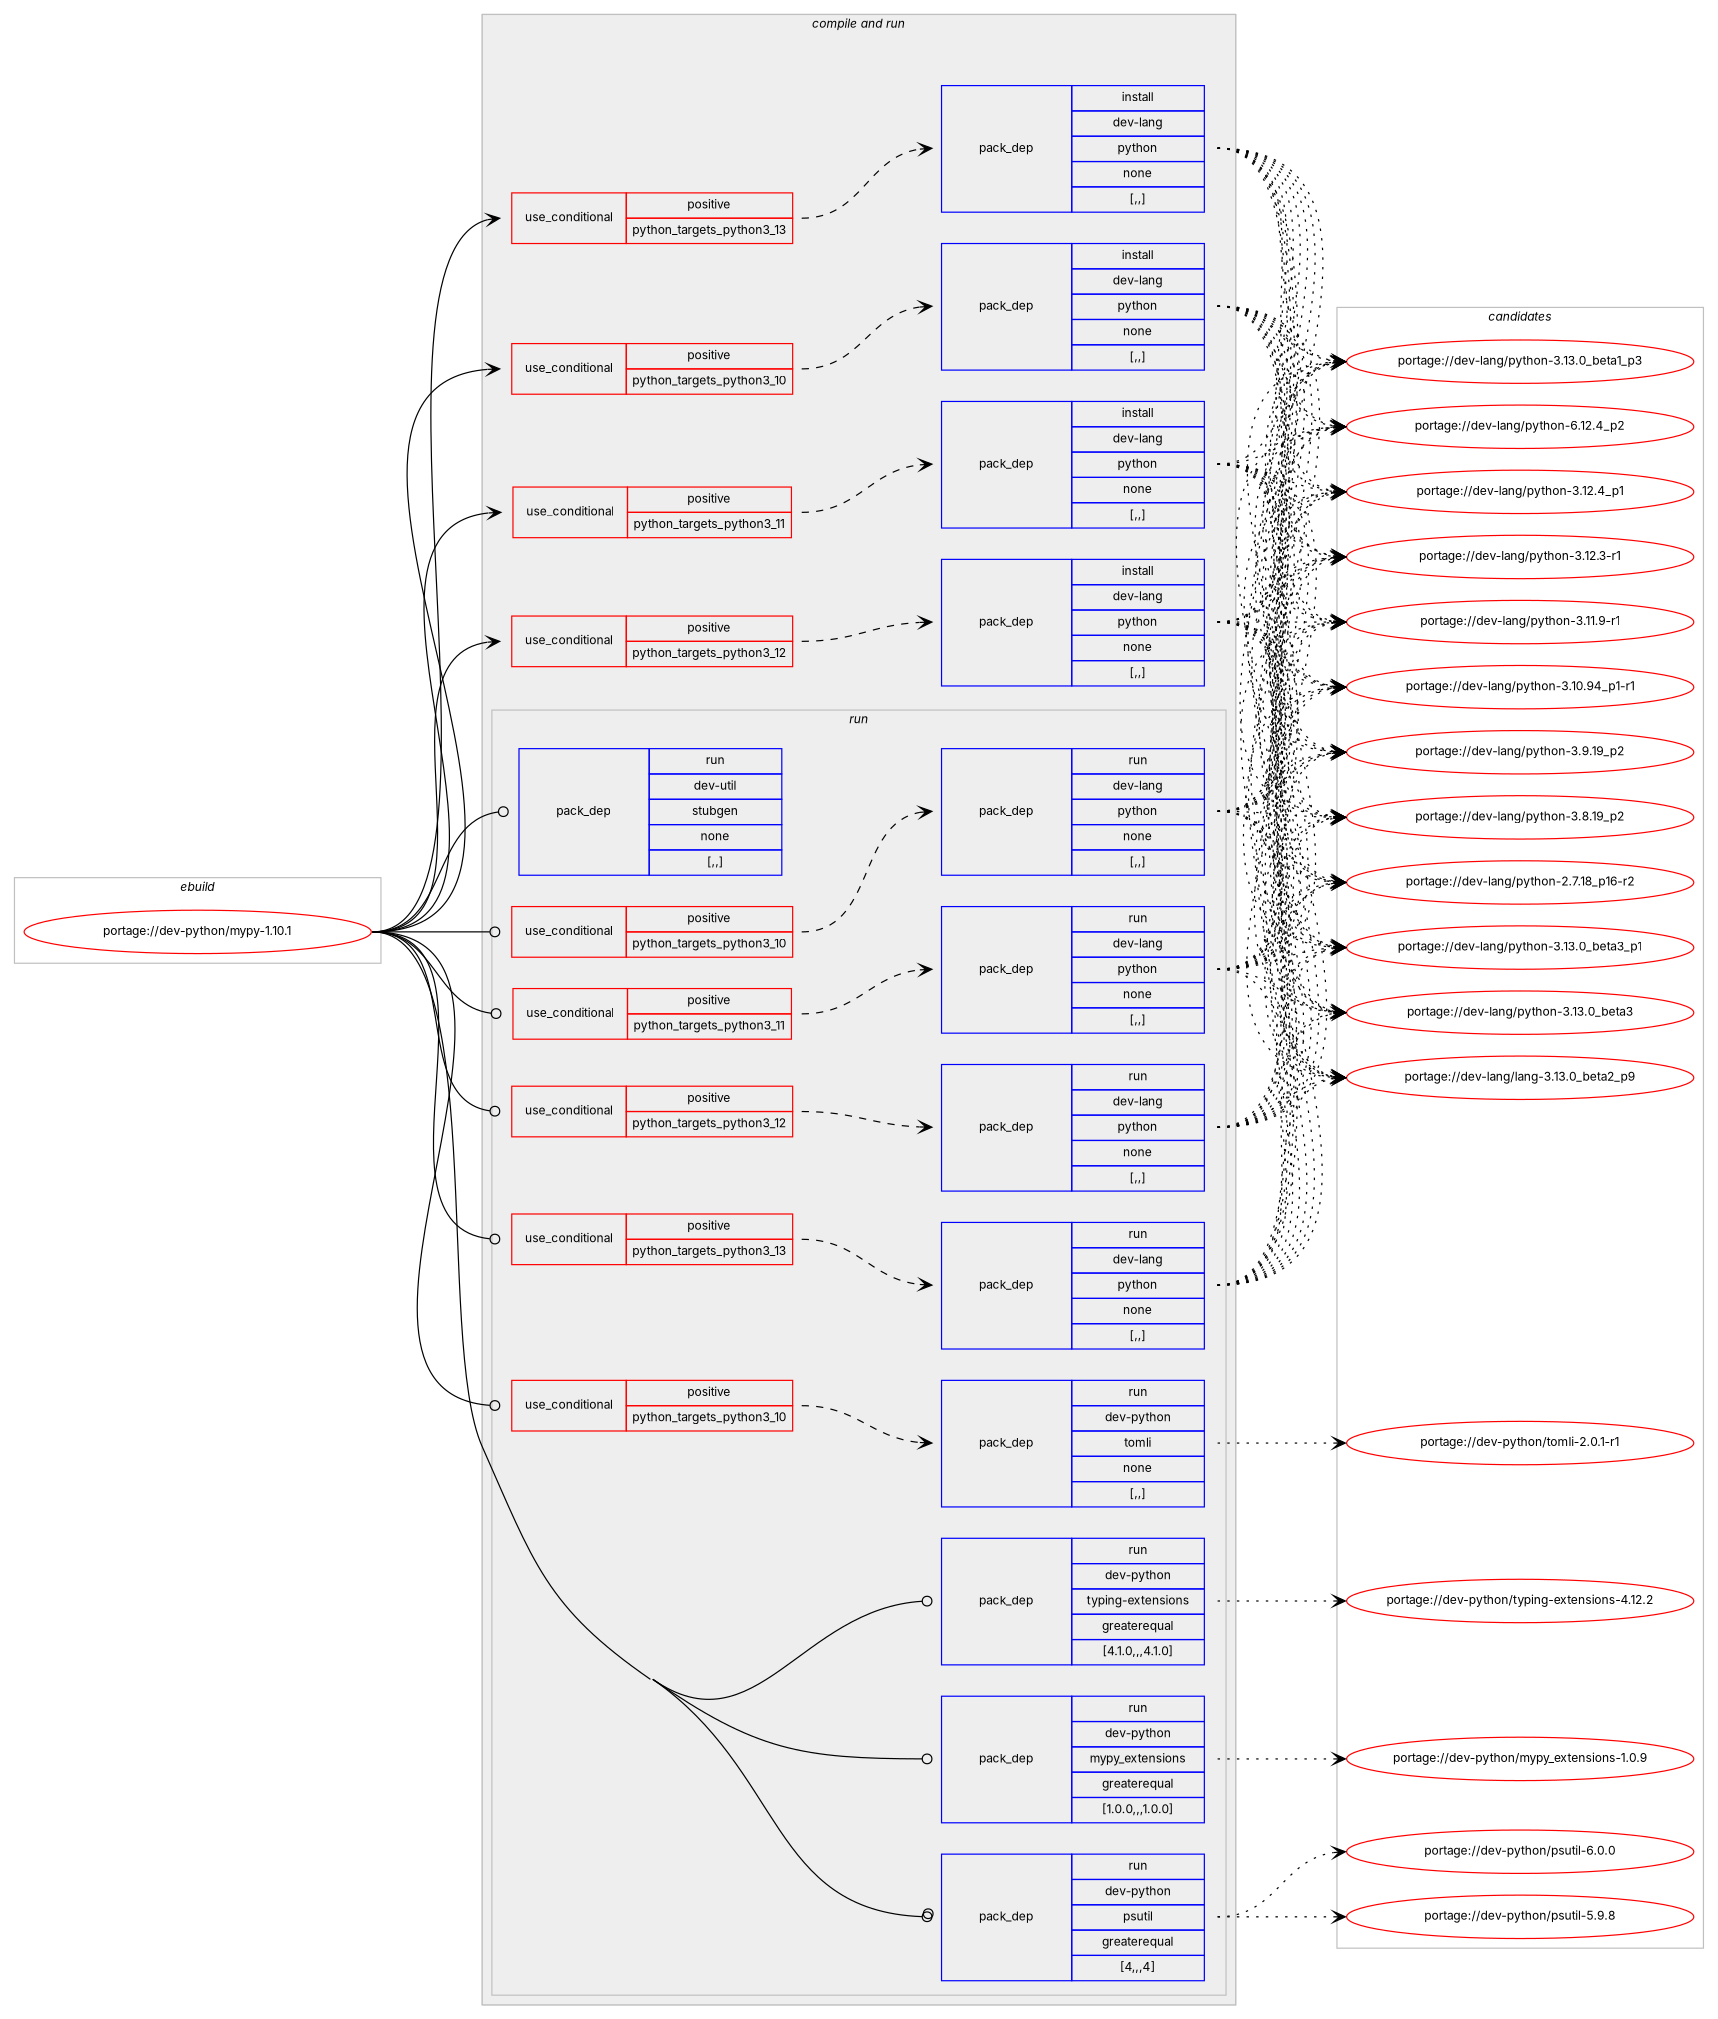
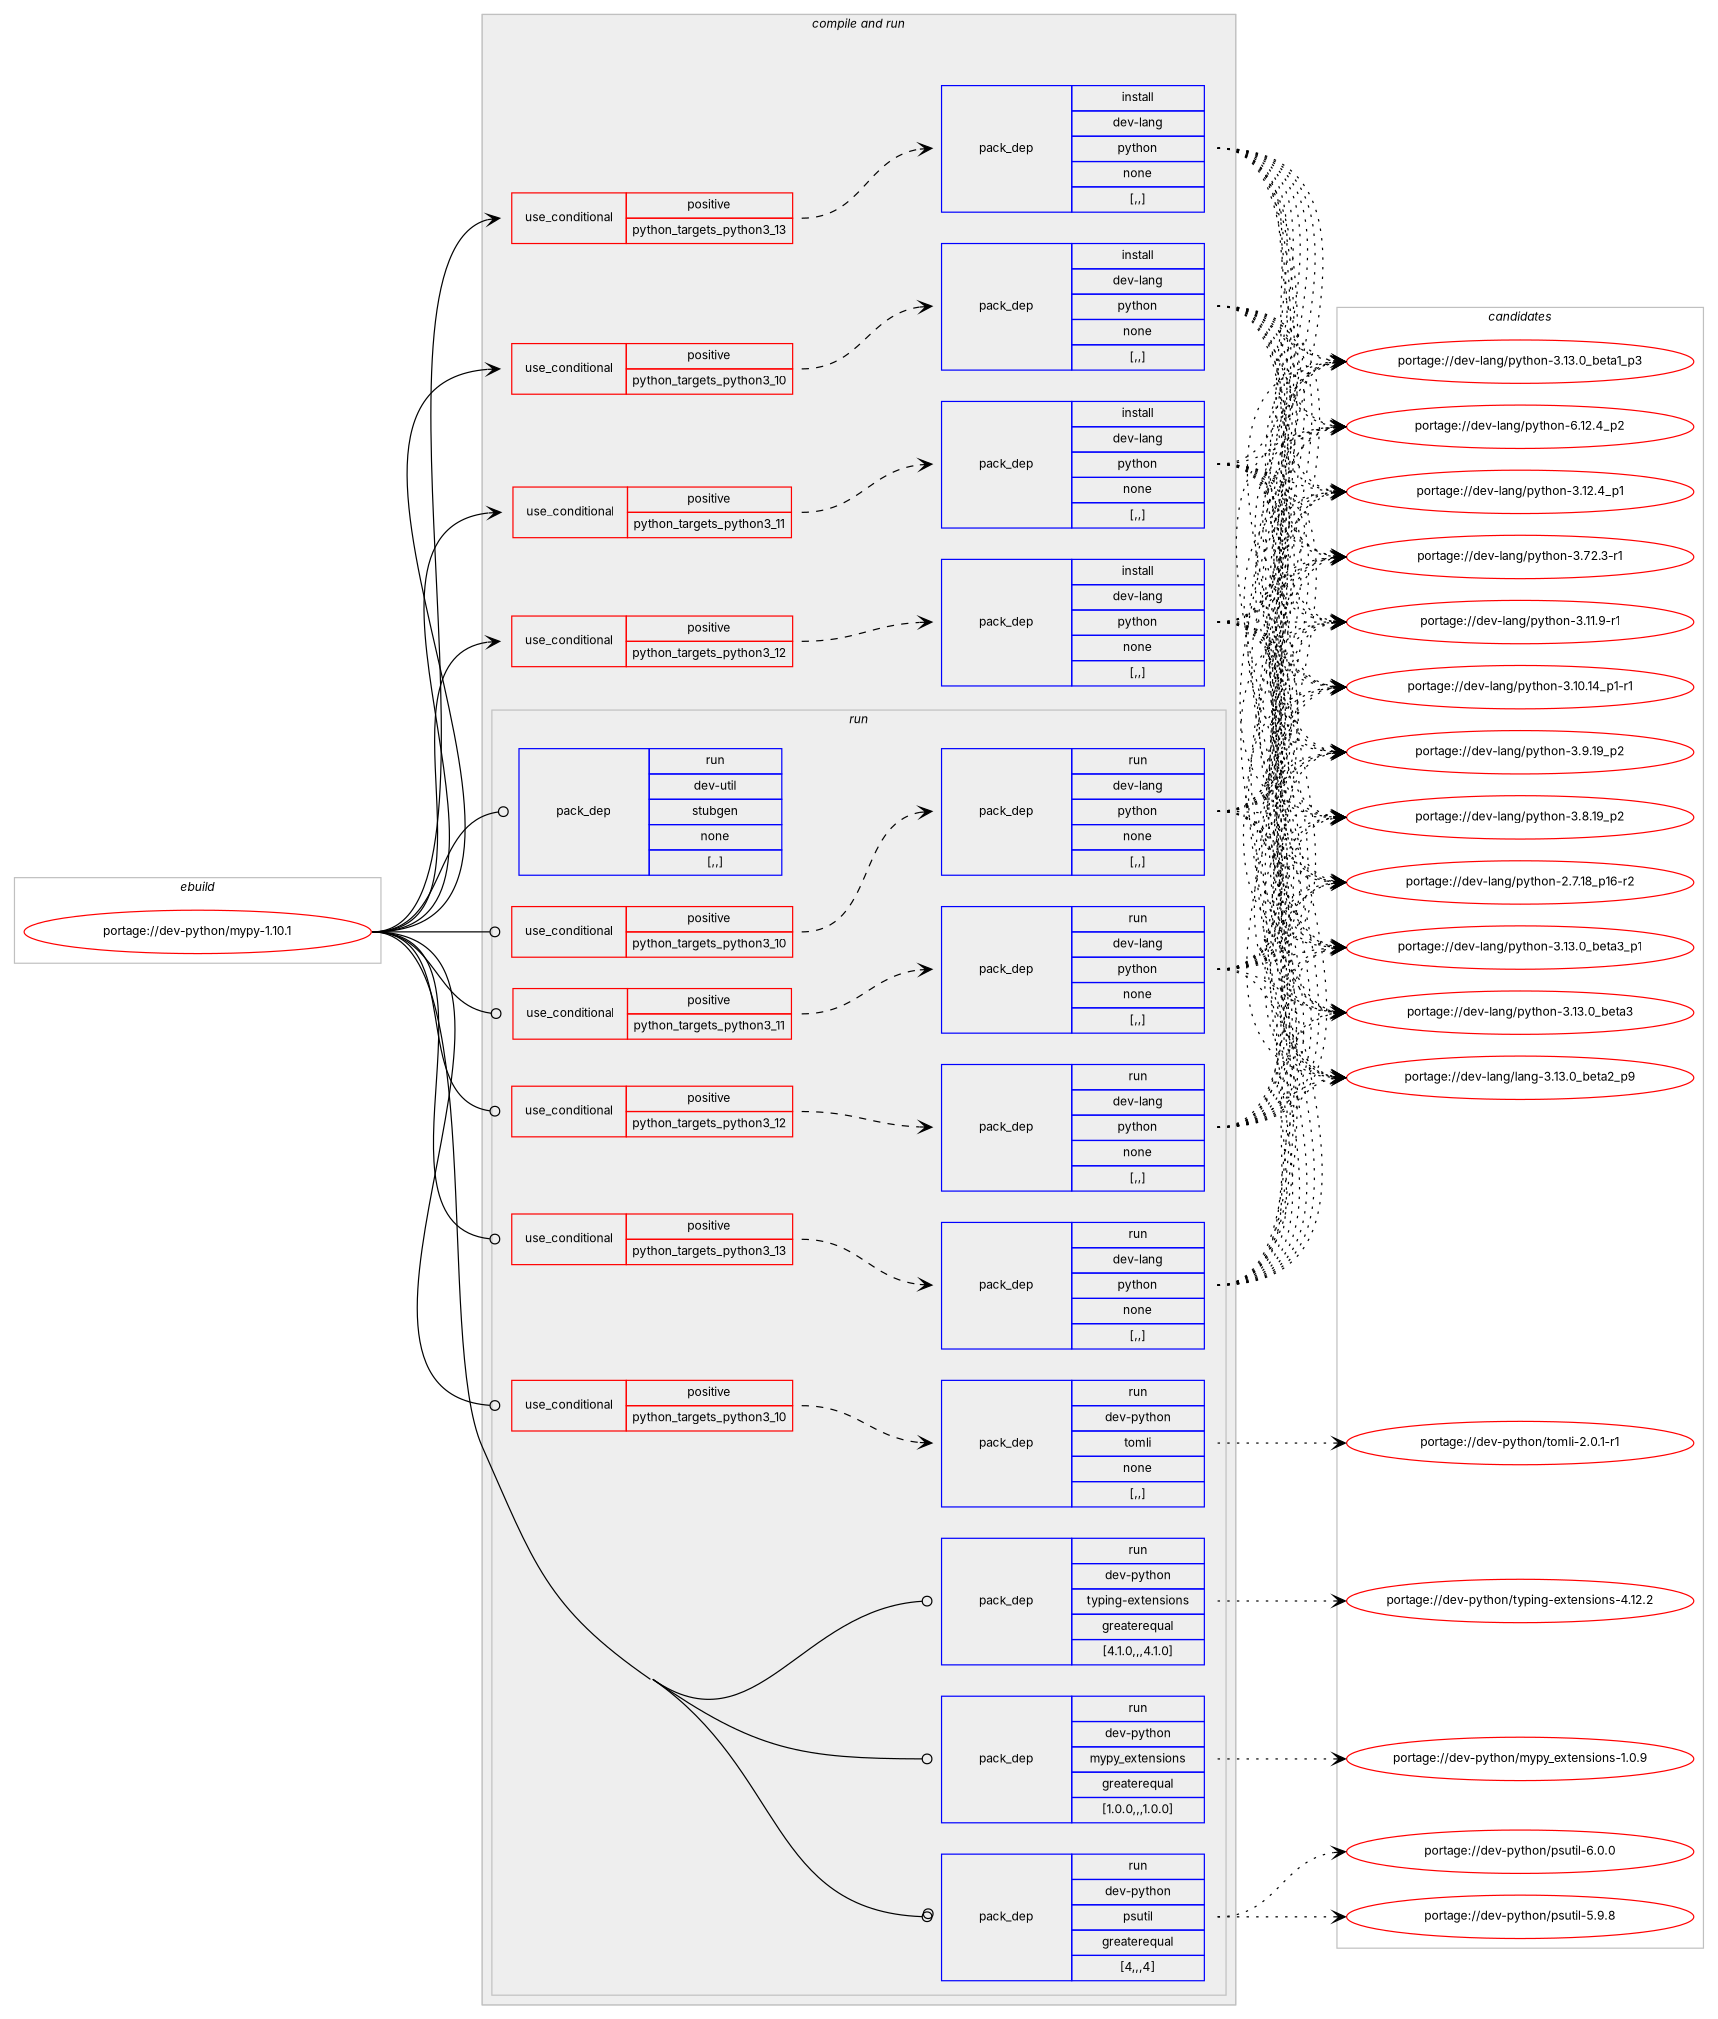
node "portage://dev-lang/python-3.12.3-r1": label "portage://dev-lang/python-3.12.3-r1" -> "portage://dev-lang/python-3.72.3-r1"
node "portage://dev-lang/python-3.10.94_p1-r1": label "portage://dev-lang/python-3.10.94_p1-r1" -> "portage://dev-lang/python-3.10.14_p1-r1"
